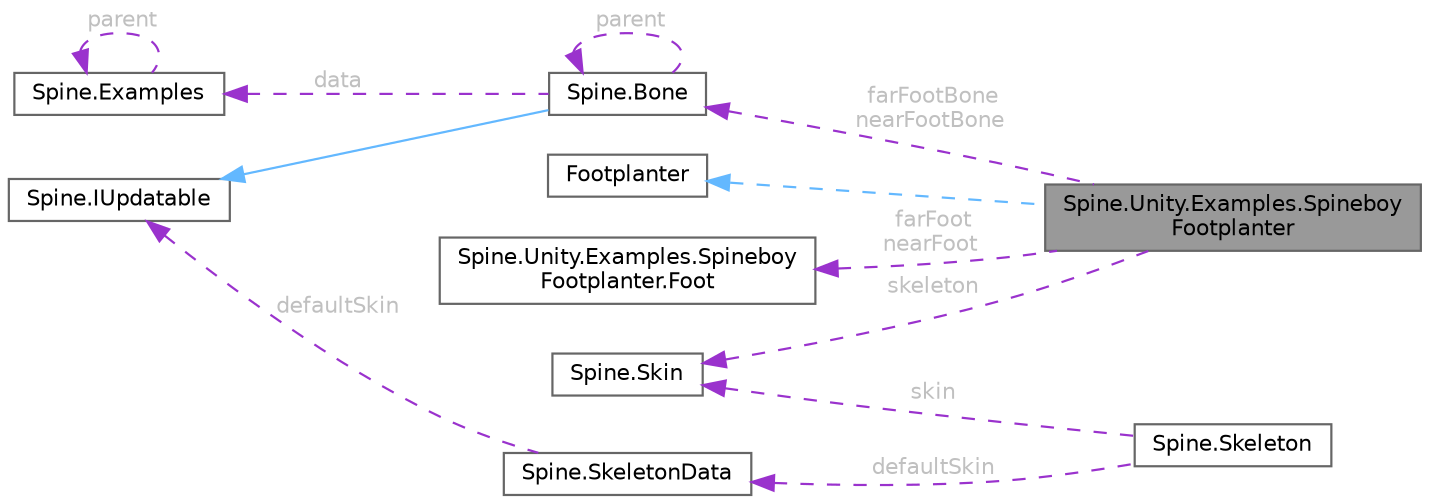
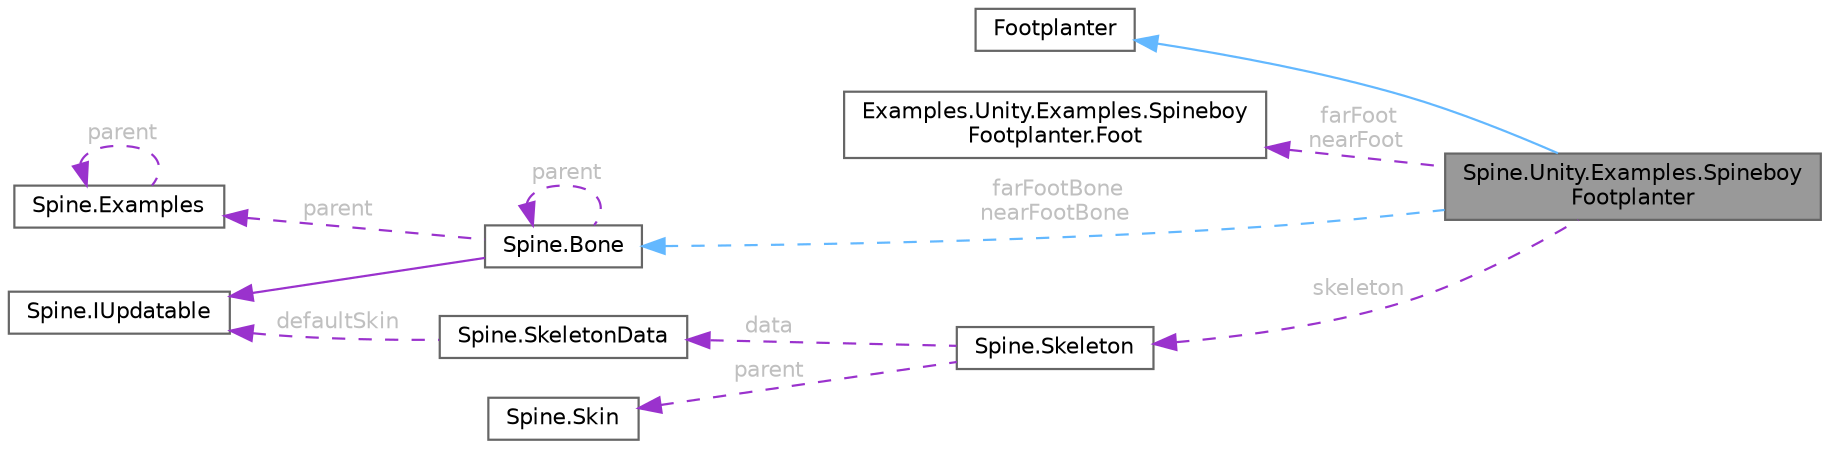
edge "Spine.Bone" -> "Spine.Examples": label " data" -> " parent"
edge "Spine.Bone" -> "Spine.IUpdatable": color steelblue1 -> darkorchid3
edge "Spine.Unity.Examples.Spineboy Footplanter" -> "Spine.Bone": color darkorchid3 -> steelblue1
edge "Spine.Unity.Examples.Spineboy Footplanter" -> "Footplanter": style dashed -> solid
node "Spine.Unity.Examples.Spineboy Footplanter.Foot": label "Spine.Unity.Examples.Spineboy Footplanter.Foot" -> "Examples.Unity.Examples.Spineboy Footplanter.Foot"
edge "Spine.Unity.Examples.Spineboy Footplanter" -> "Spine.Skin": now "Spine.Unity.Examples.Spineboy Footplanter" -> "Spine.Skeleton"
edge "Spine.Skeleton" -> "Spine.Skin": label " skin" -> " parent"
edge "Spine.Skeleton" -> "Spine.SkeletonData": label " defaultSkin" -> " data"
